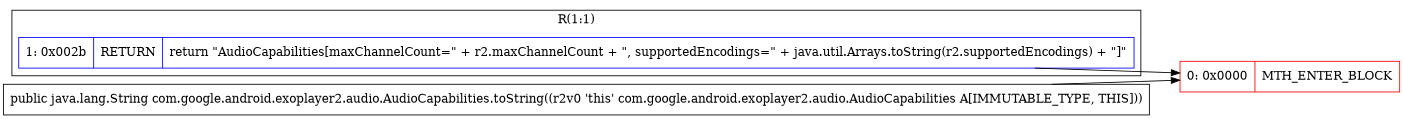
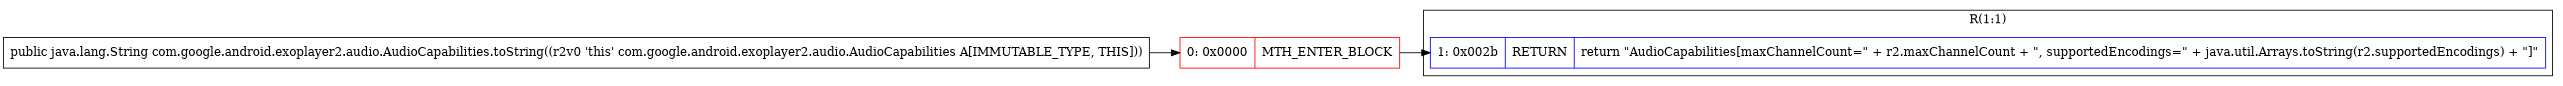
edge "1: 0x002b" -> "0: 0x0000": reversed
